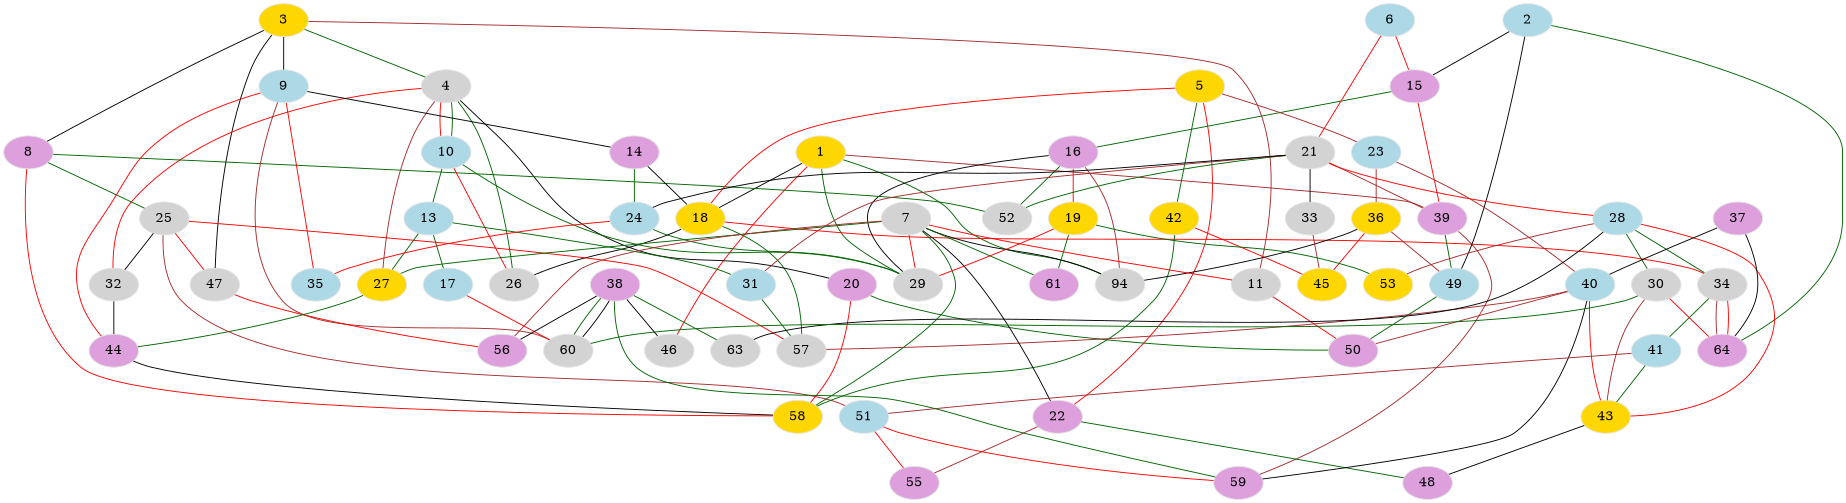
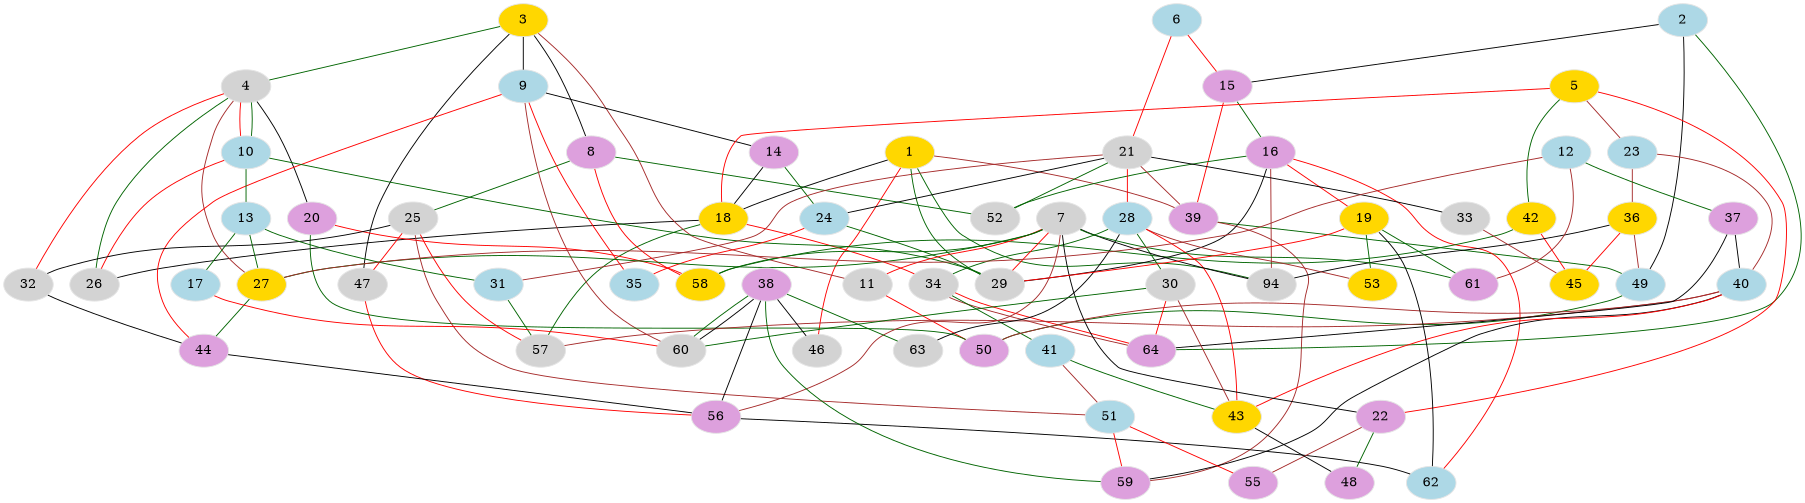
node "12": added
edge "44" -- "58": now "44" -- "56"
node "62": added
